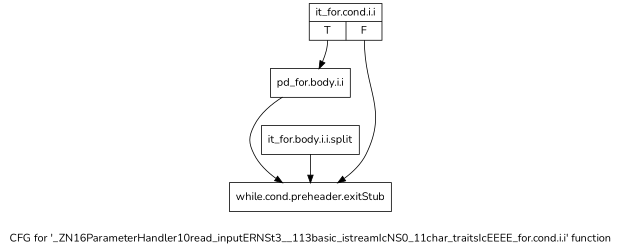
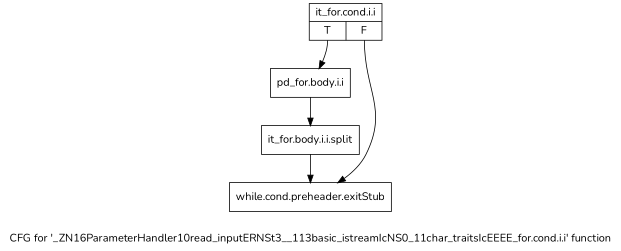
edge "pd_for.body.i.i" -> "while.cond.preheader.exitStub": now "pd_for.body.i.i" -> "it_for.body.i.i.split"
